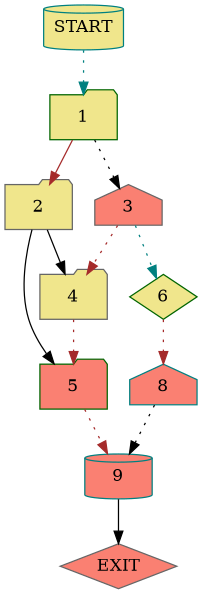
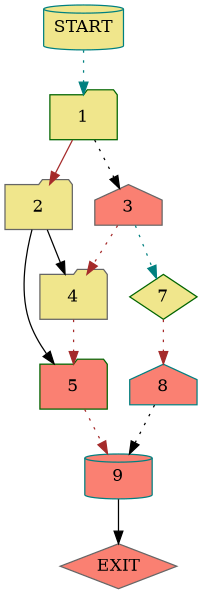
node "6": label "6" -> "7"
